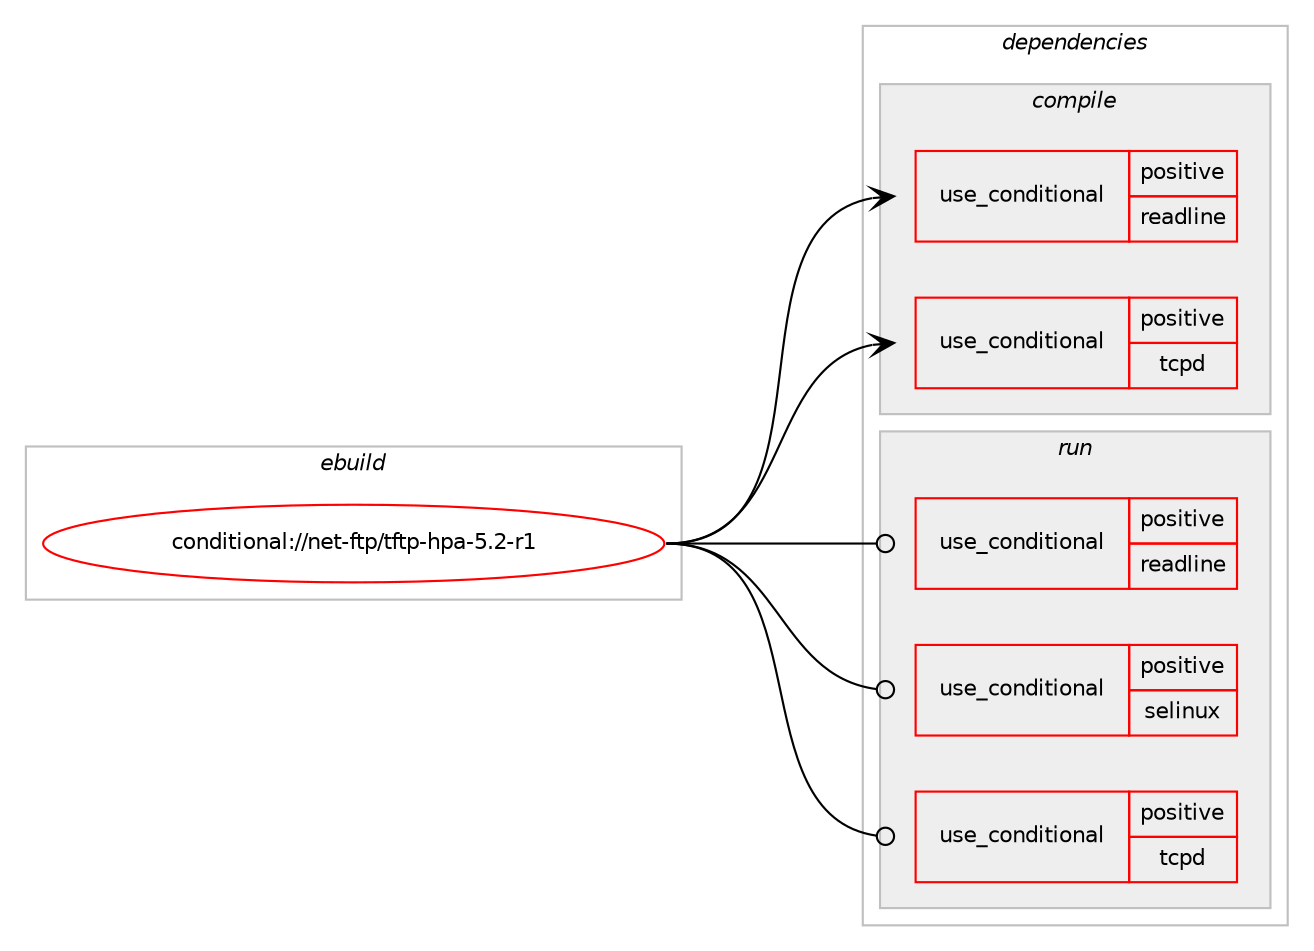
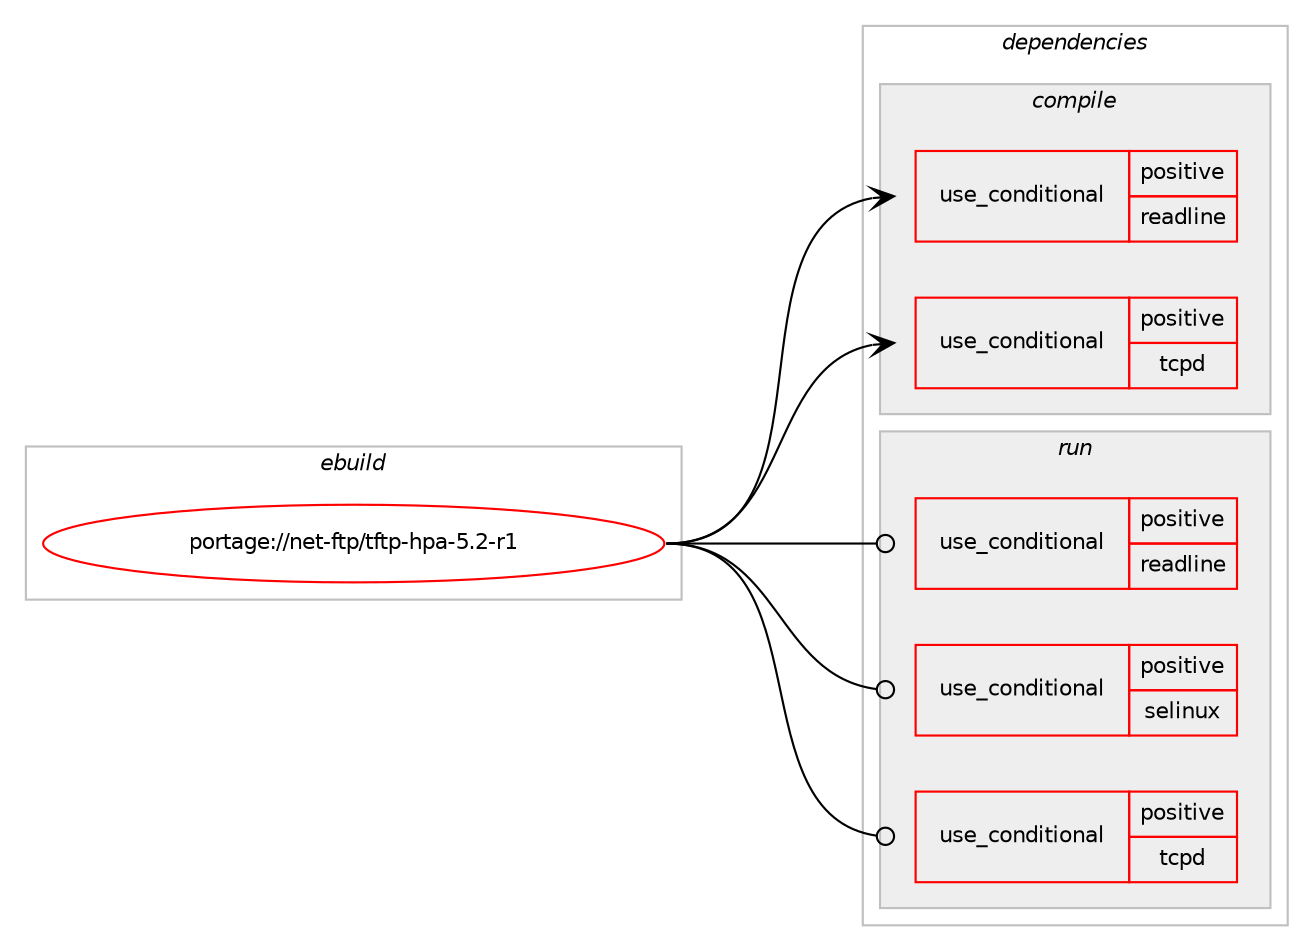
node "conditional://net-ftp/tftp-hpa-5.2-r1": label "conditional://net-ftp/tftp-hpa-5.2-r1" -> "portage://net-ftp/tftp-hpa-5.2-r1"
